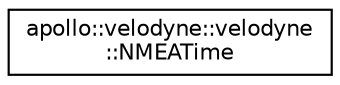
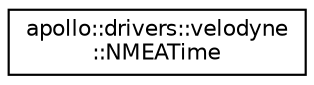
node "apollo::velodyne::velodyne ::NMEATime": label "apollo::velodyne::velodyne ::NMEATime" -> "apollo::drivers::velodyne ::NMEATime"
